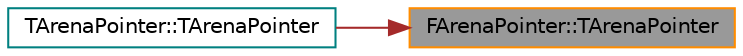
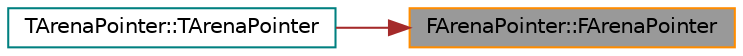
node "FArenaPointer::TArenaPointer": label "FArenaPointer::TArenaPointer" -> "FArenaPointer::FArenaPointer"
